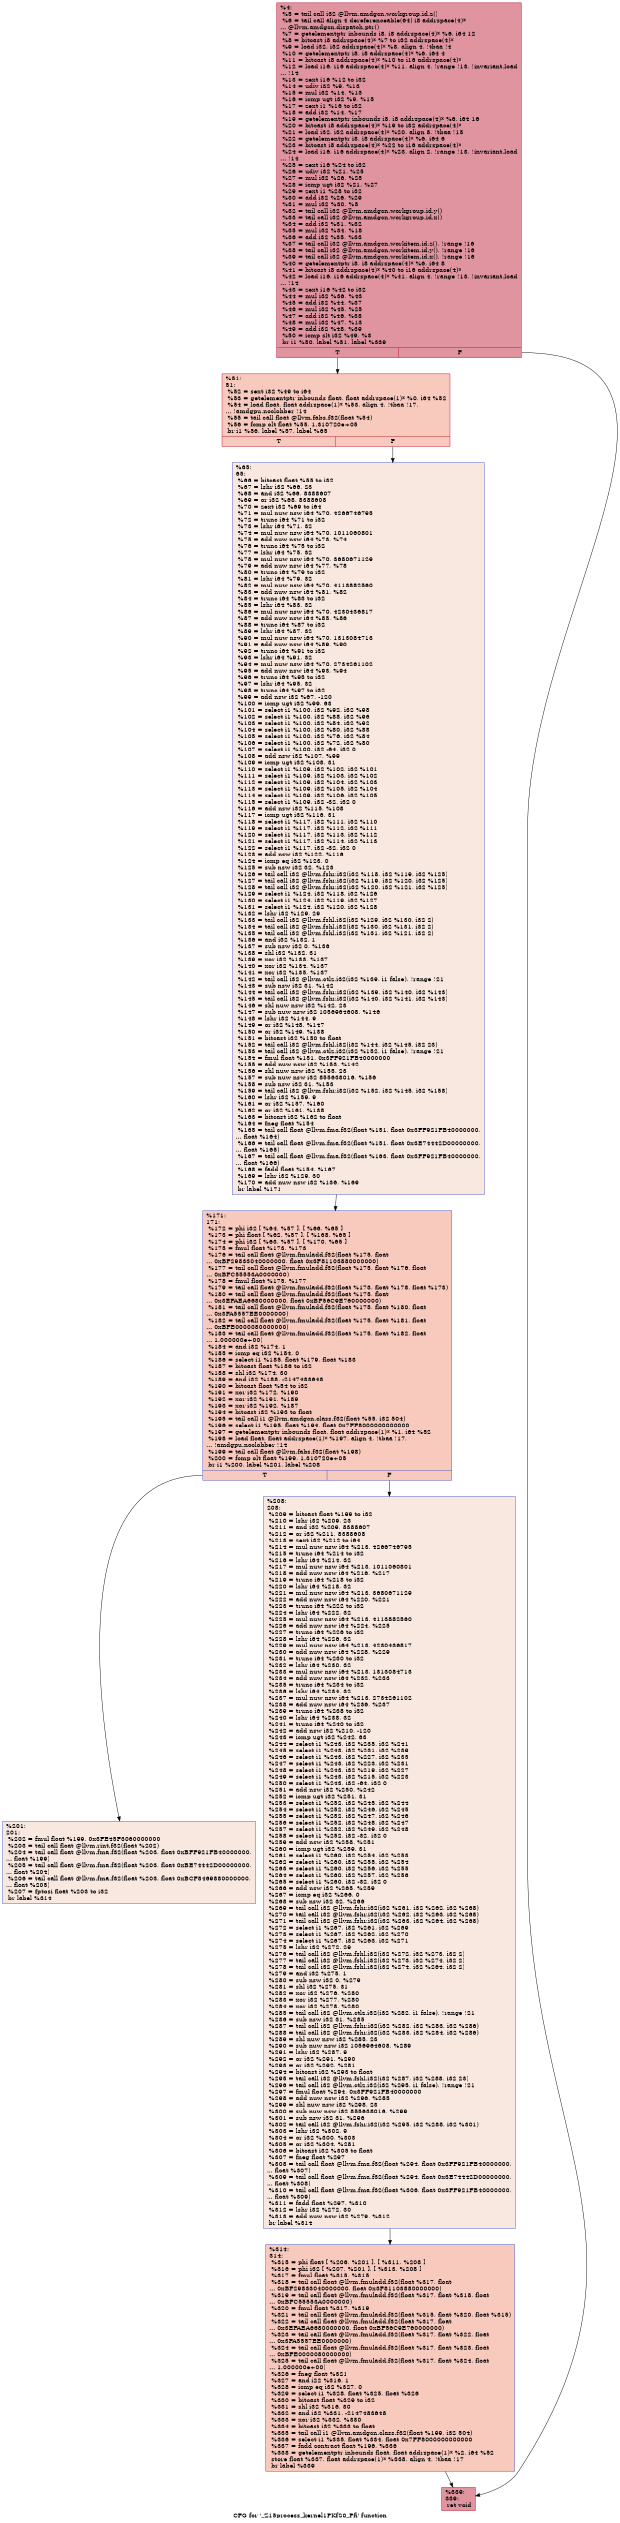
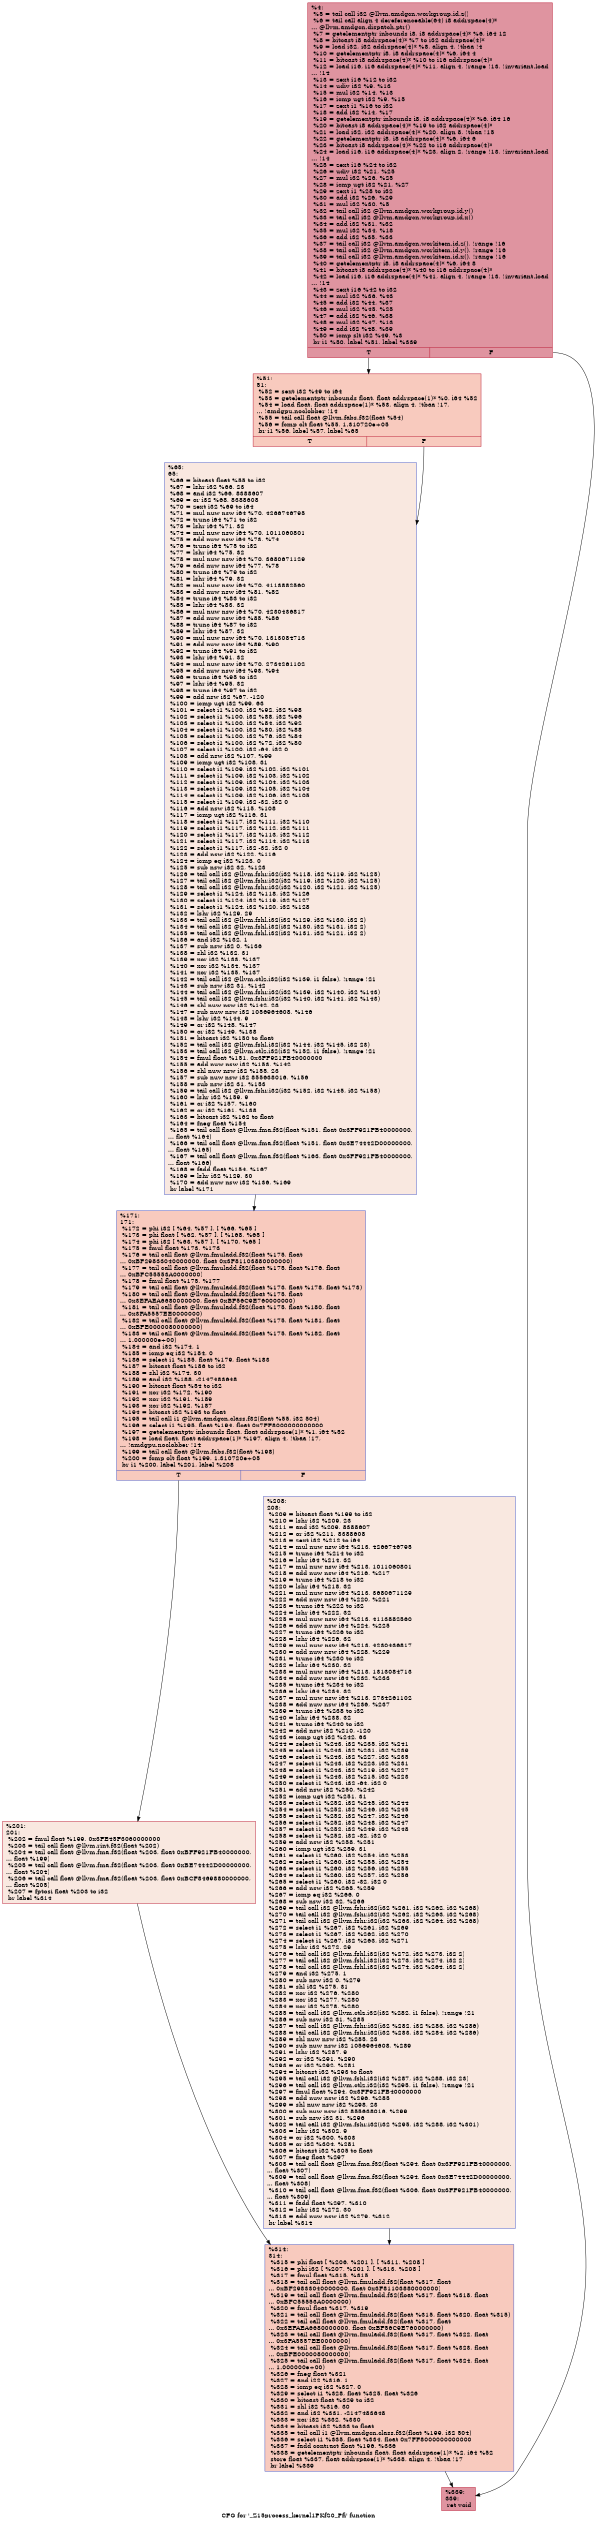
edge "%171:" -> "%208:": removed
node "%201:": color #3d50c3ff -> #b70d28ff
edge "%201:" -> "%314:": added
